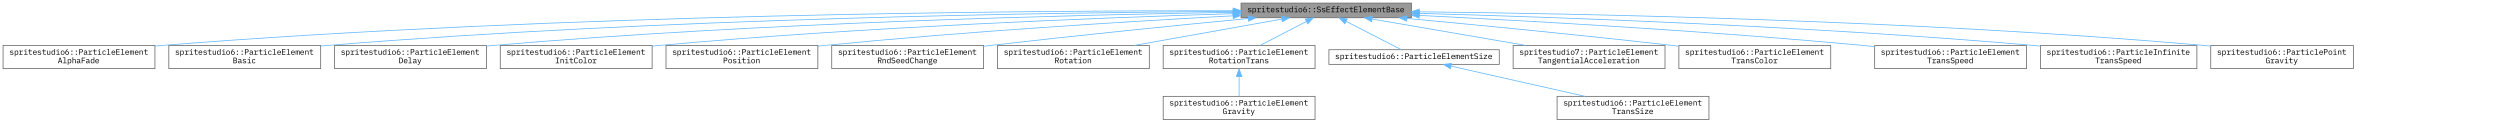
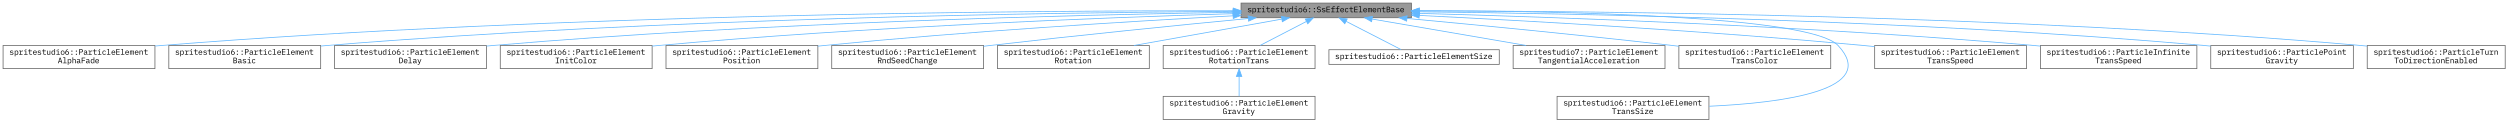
node "spritestudio6::ParticleTurn ToDirectionEnabled": added
edge "spritestudio6::ParticleElement TransSize" -> "spritestudio6::ParticleElementSize": now "spritestudio6::ParticleElement TransSize" -> "spritestudio6::SsEffectElementBase"
